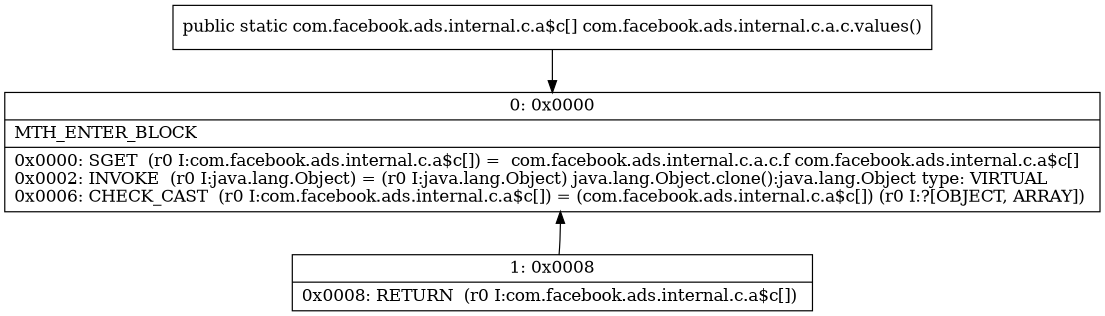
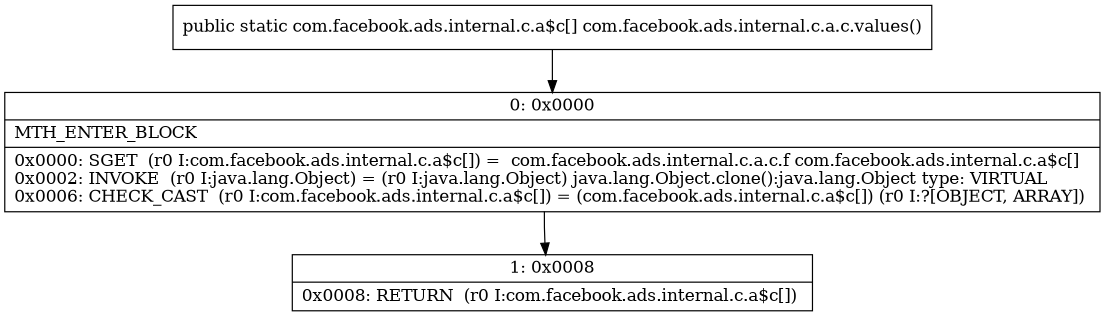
edge "1: 0x0008" -> "0: 0x0000": reversed
